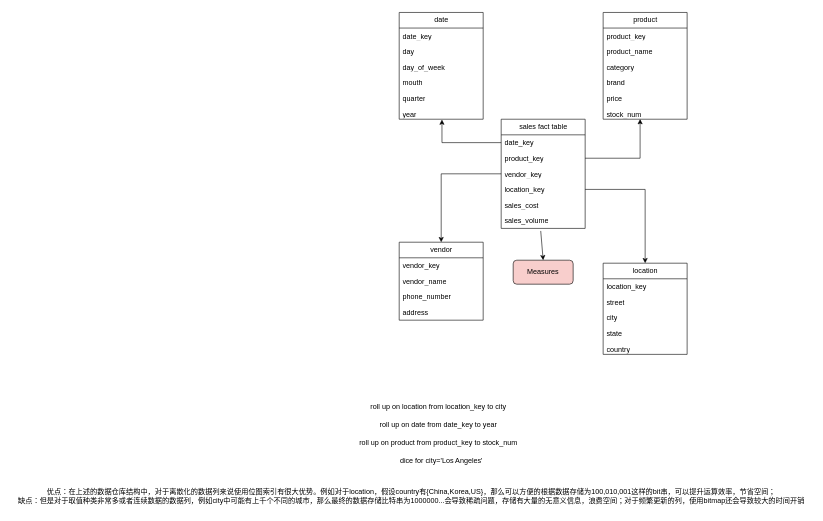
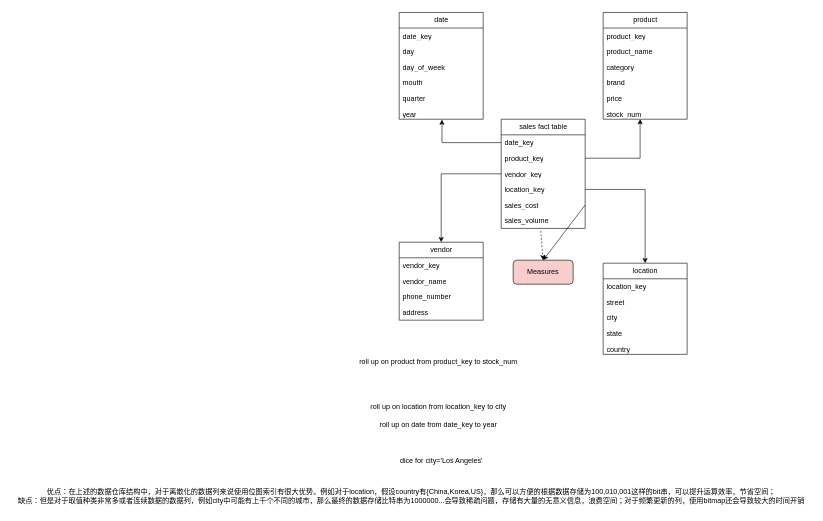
edge "sales_cost" -> "Measures": added
edge "sales_volume" -> "Measures": style solid -> dashed
node "roll up on product from product_key to stock_num": moved (438, 443) -> (438, 362)
